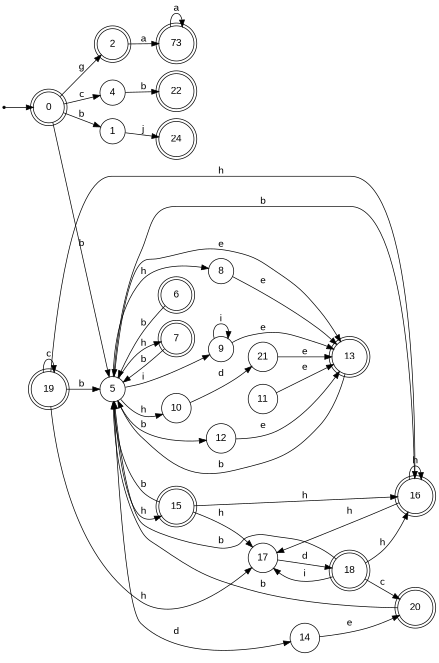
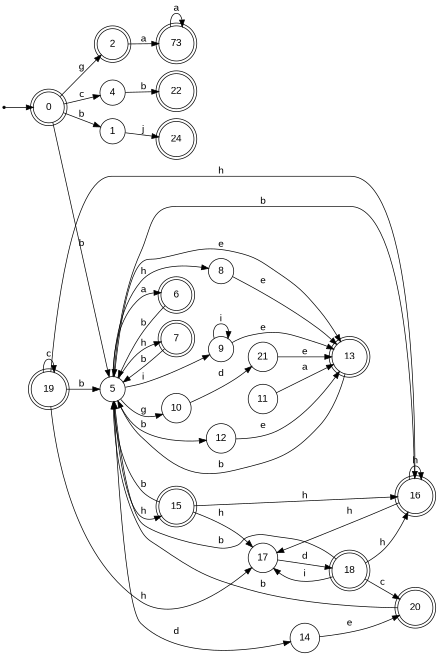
edge "5" -> "6": added, label "a"
edge "11" -> "13": label "e" -> "a"
edge "5" -> "10": label "h" -> "g"
